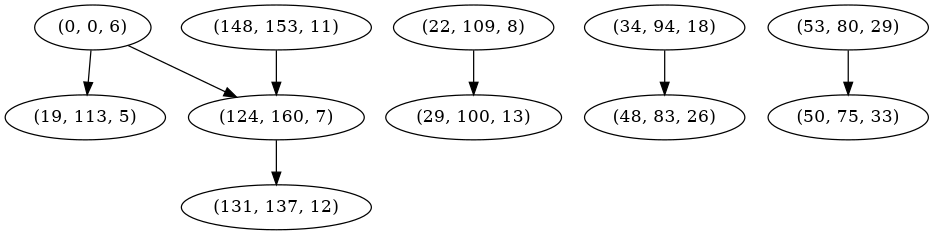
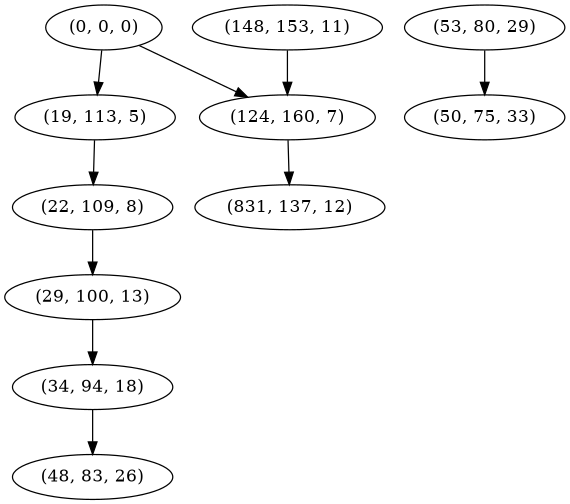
node "(0, 0, 6)": label "(0, 0, 6)" -> "(0, 0, 0)"
edge "(19, 113, 5)" -> "(22, 109, 8)": added
node "(131, 137, 12)": label "(131, 137, 12)" -> "(831, 137, 12)"
edge "(29, 100, 13)" -> "(34, 94, 18)": added
